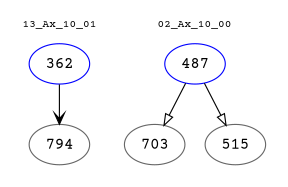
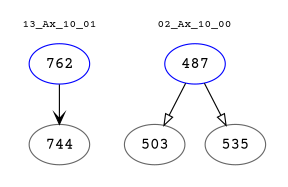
node "362": label "362" -> "762"
node "794": label "794" -> "744"
node "703": label "703" -> "503"
node "515": label "515" -> "535"
